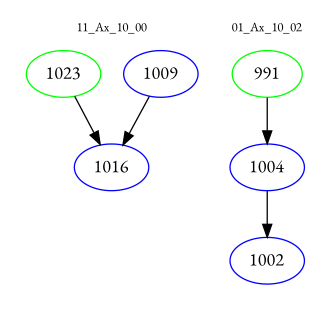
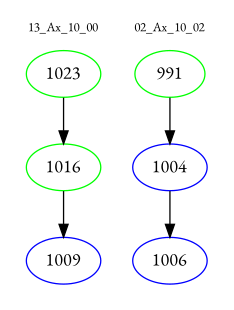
cluster "11_Ax_10_00": label "11_Ax_10_00" -> "13_Ax_10_00"
cluster "01_Ax_10_02": label "01_Ax_10_02" -> "02_Ax_10_02"
edge "1009" -> "1016": reversed
node "1016": color blue -> green
node "1002": label "1002" -> "1006"
